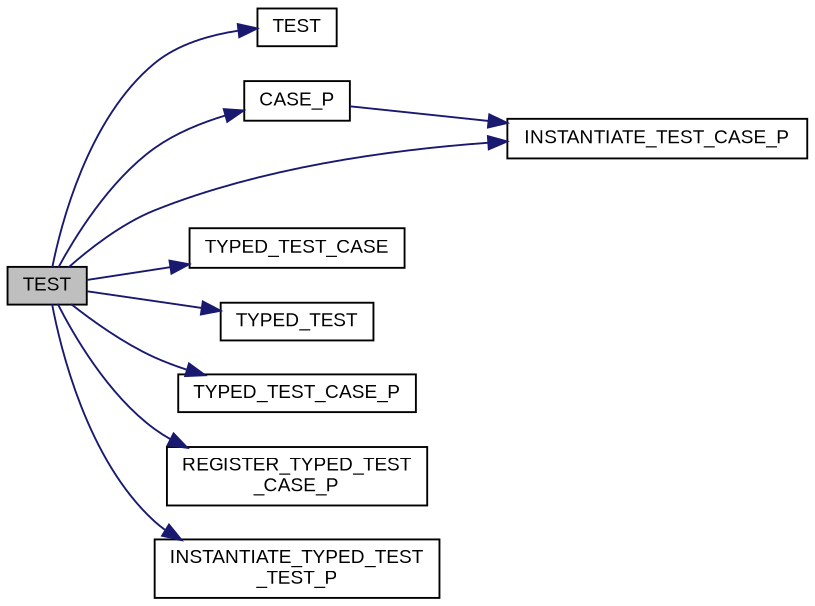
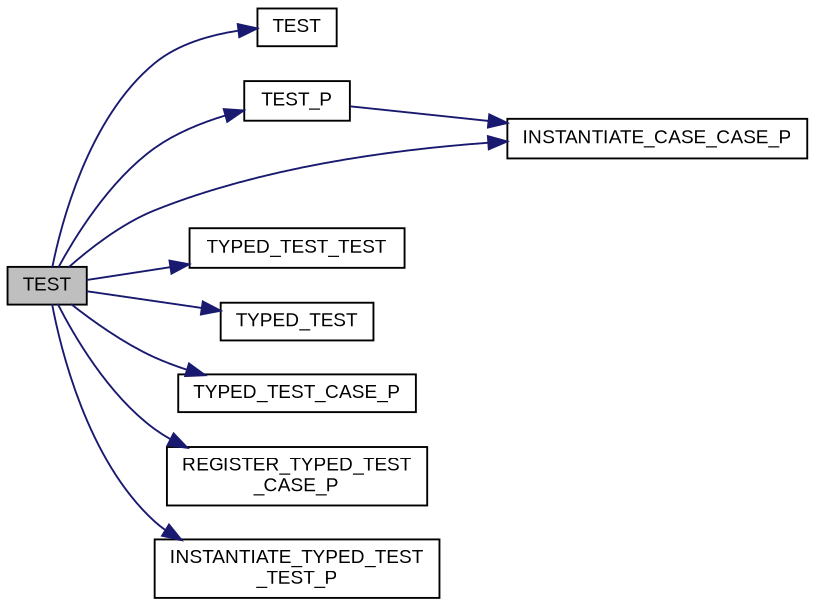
node "CASE_P": label "CASE_P" -> "TEST_P"
node "INSTANTIATE_TEST_CASE_P": label "INSTANTIATE_TEST_CASE_P" -> "INSTANTIATE_CASE_CASE_P"
node "TYPED_TEST_CASE": label "TYPED_TEST_CASE" -> "TYPED_TEST_TEST"
